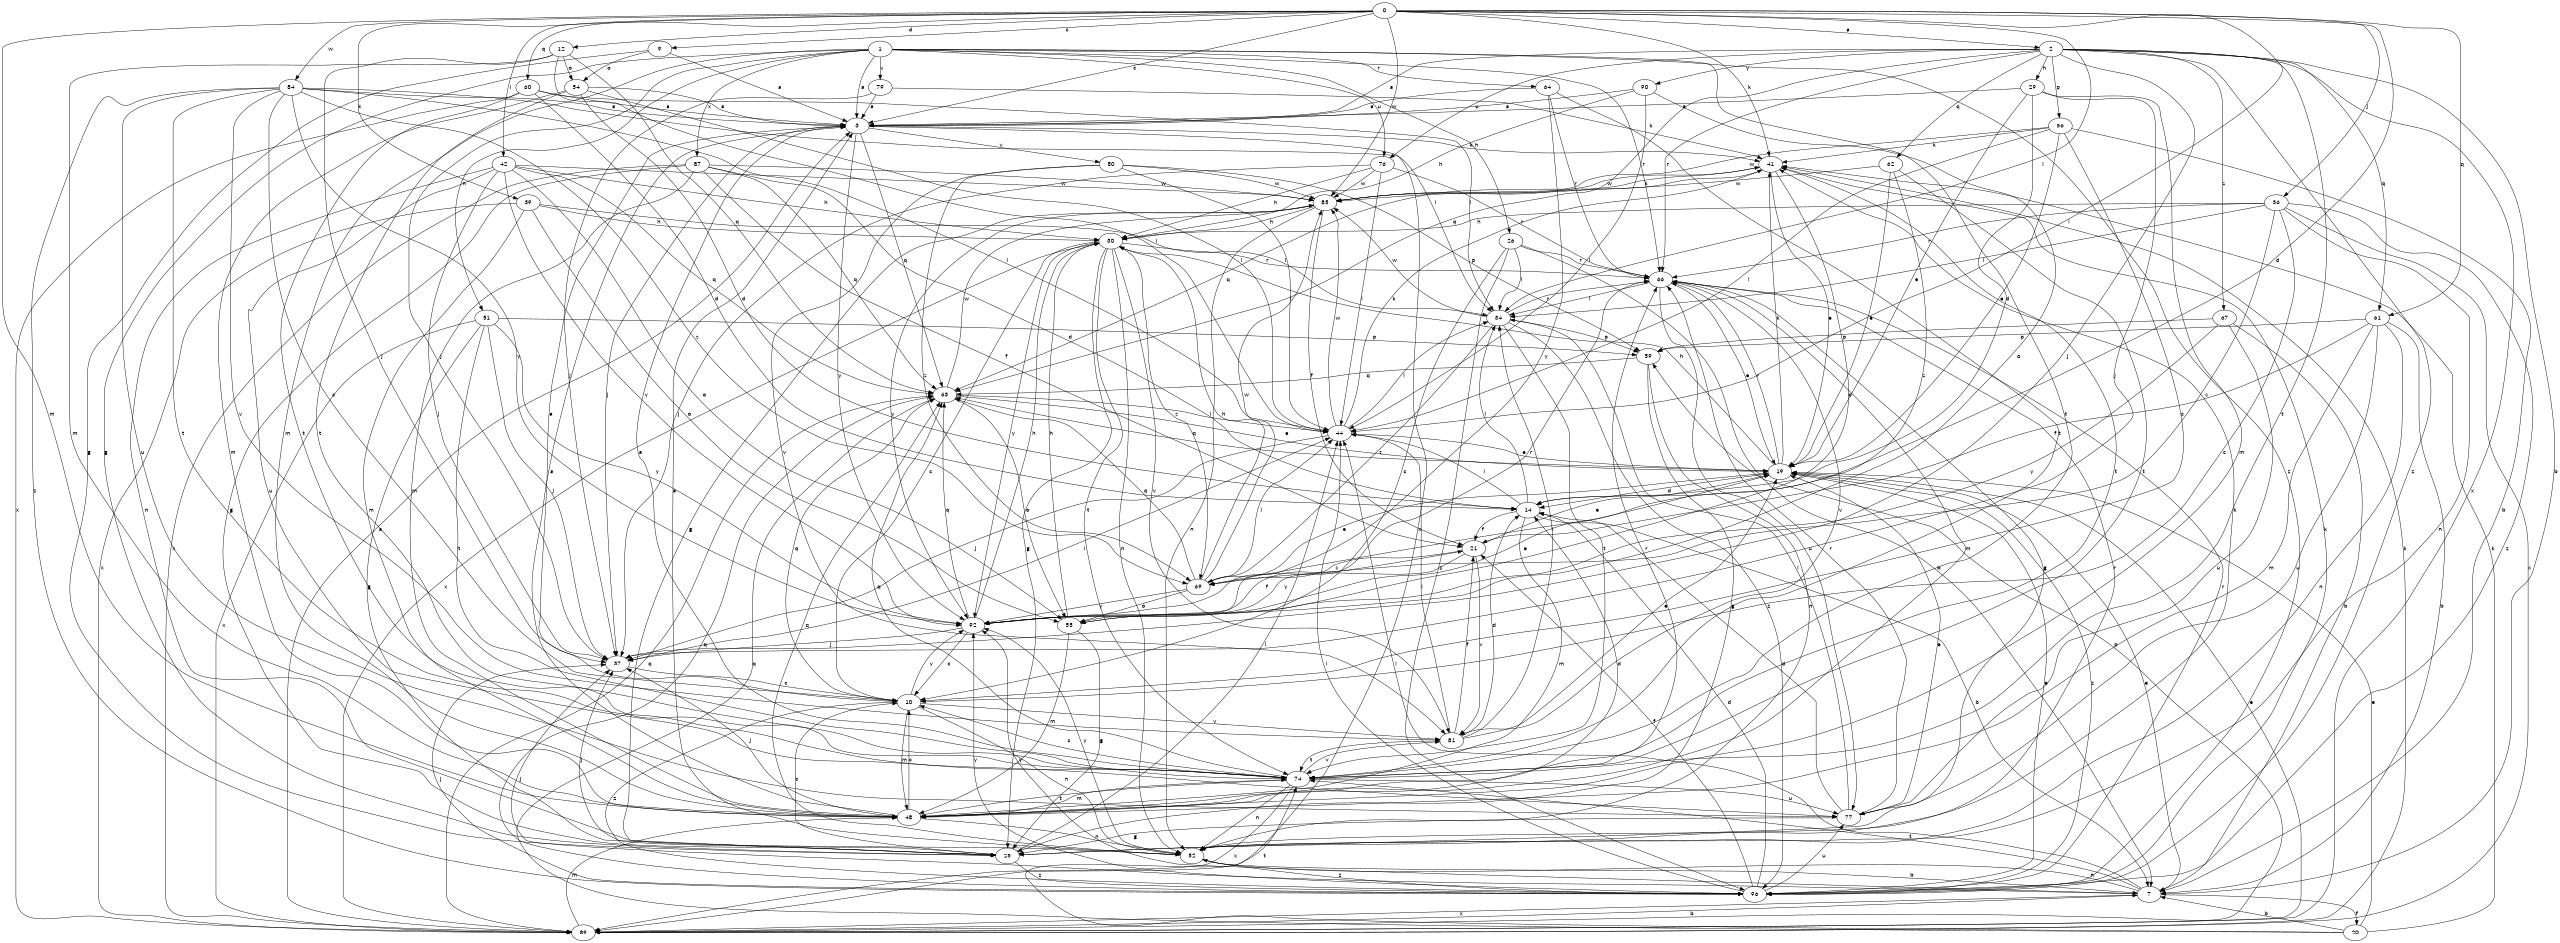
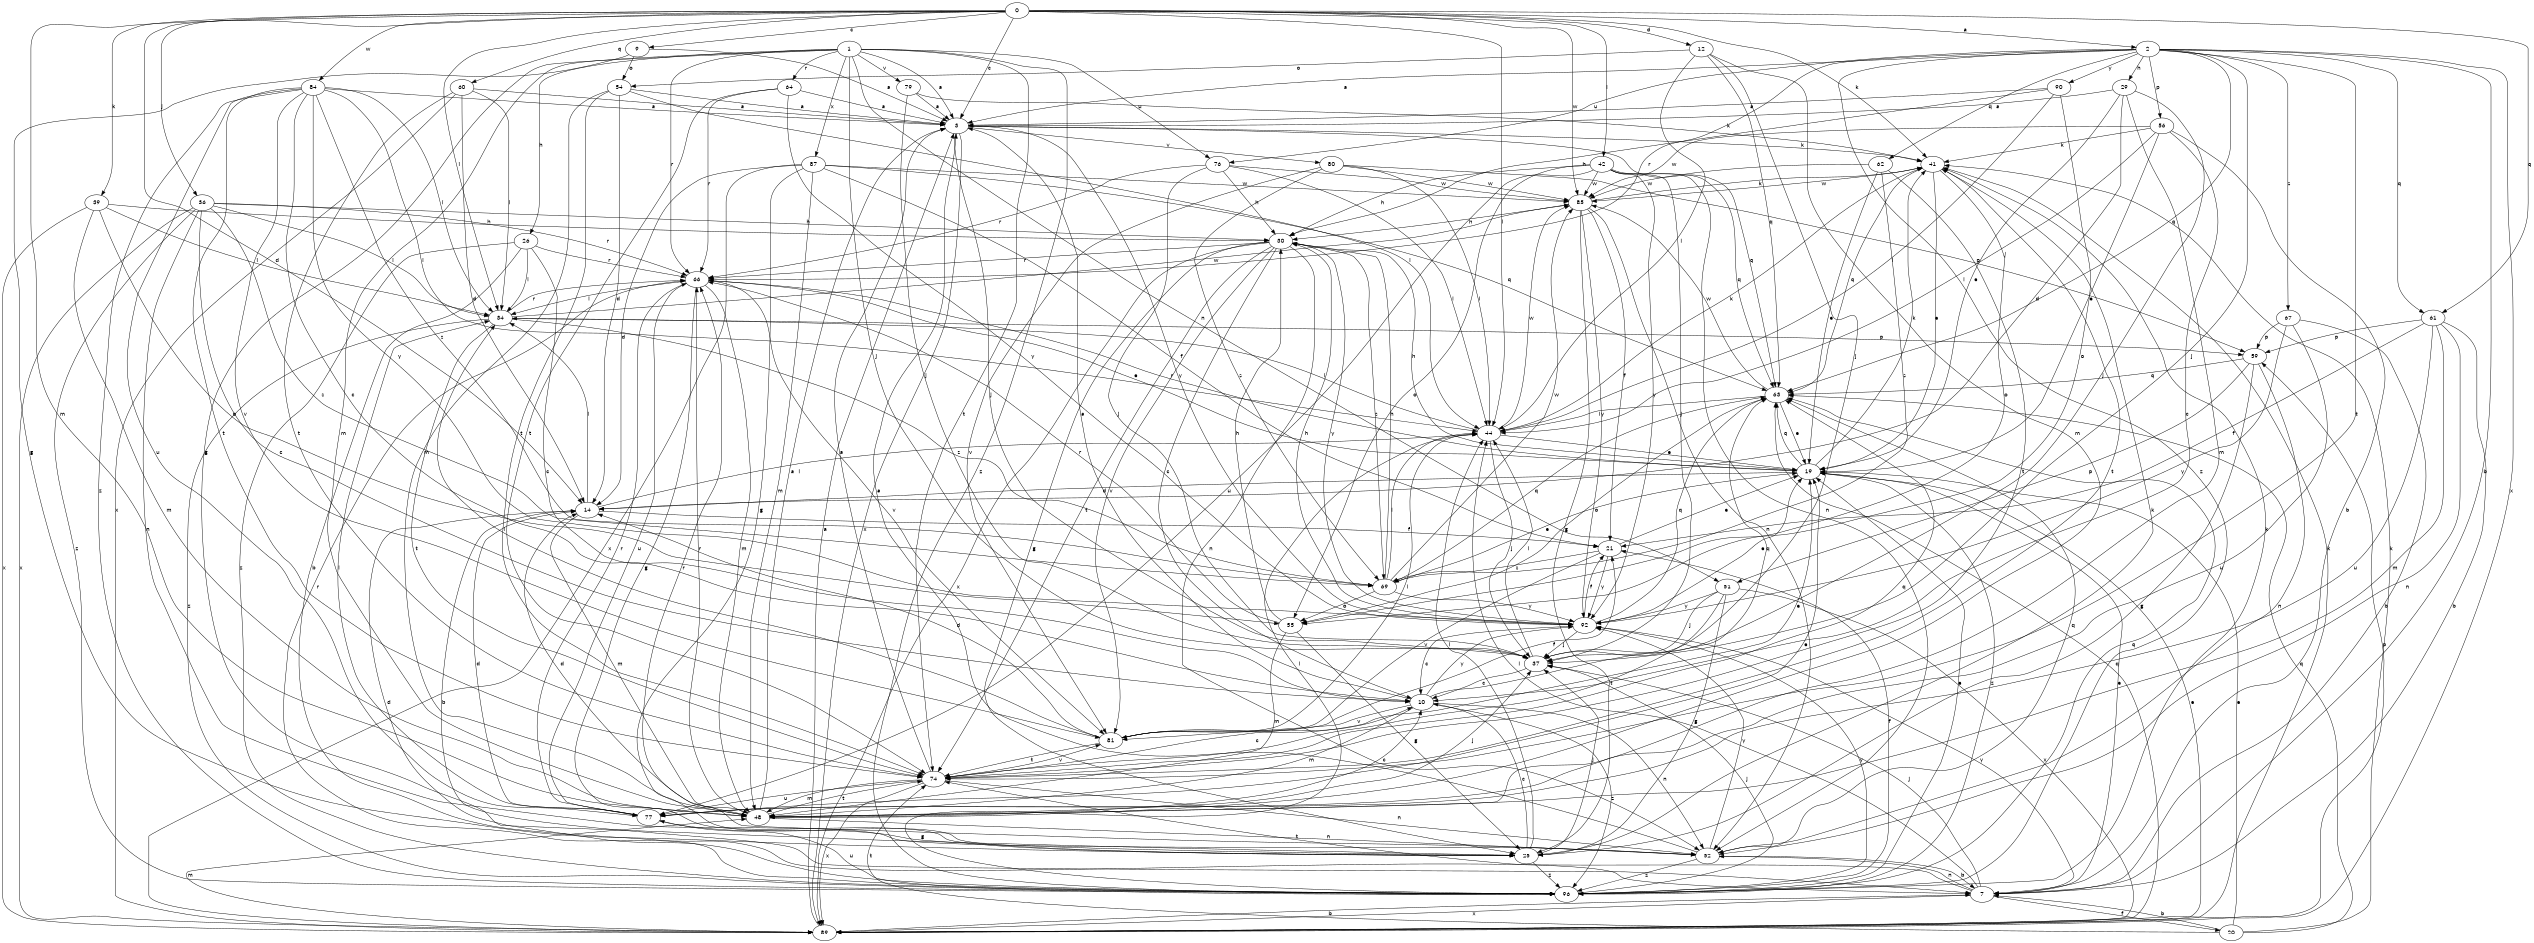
edge "51" -> "59": reversed
